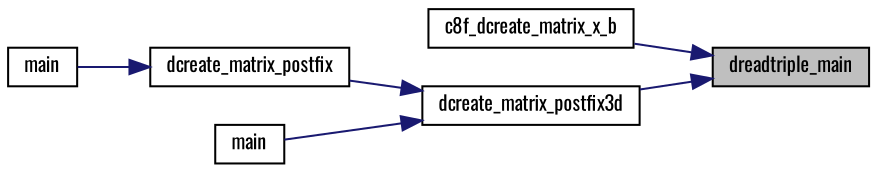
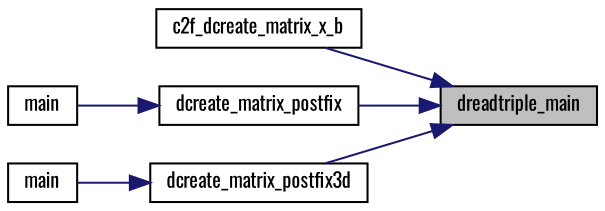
node "c8f_dcreate_matrix_x_b": label "c8f_dcreate_matrix_x_b" -> "c2f_dcreate_matrix_x_b"
edge "dcreate_matrix_postfix" -> "dcreate_matrix_postfix3d": now "dcreate_matrix_postfix" -> "dreadtriple_main"
